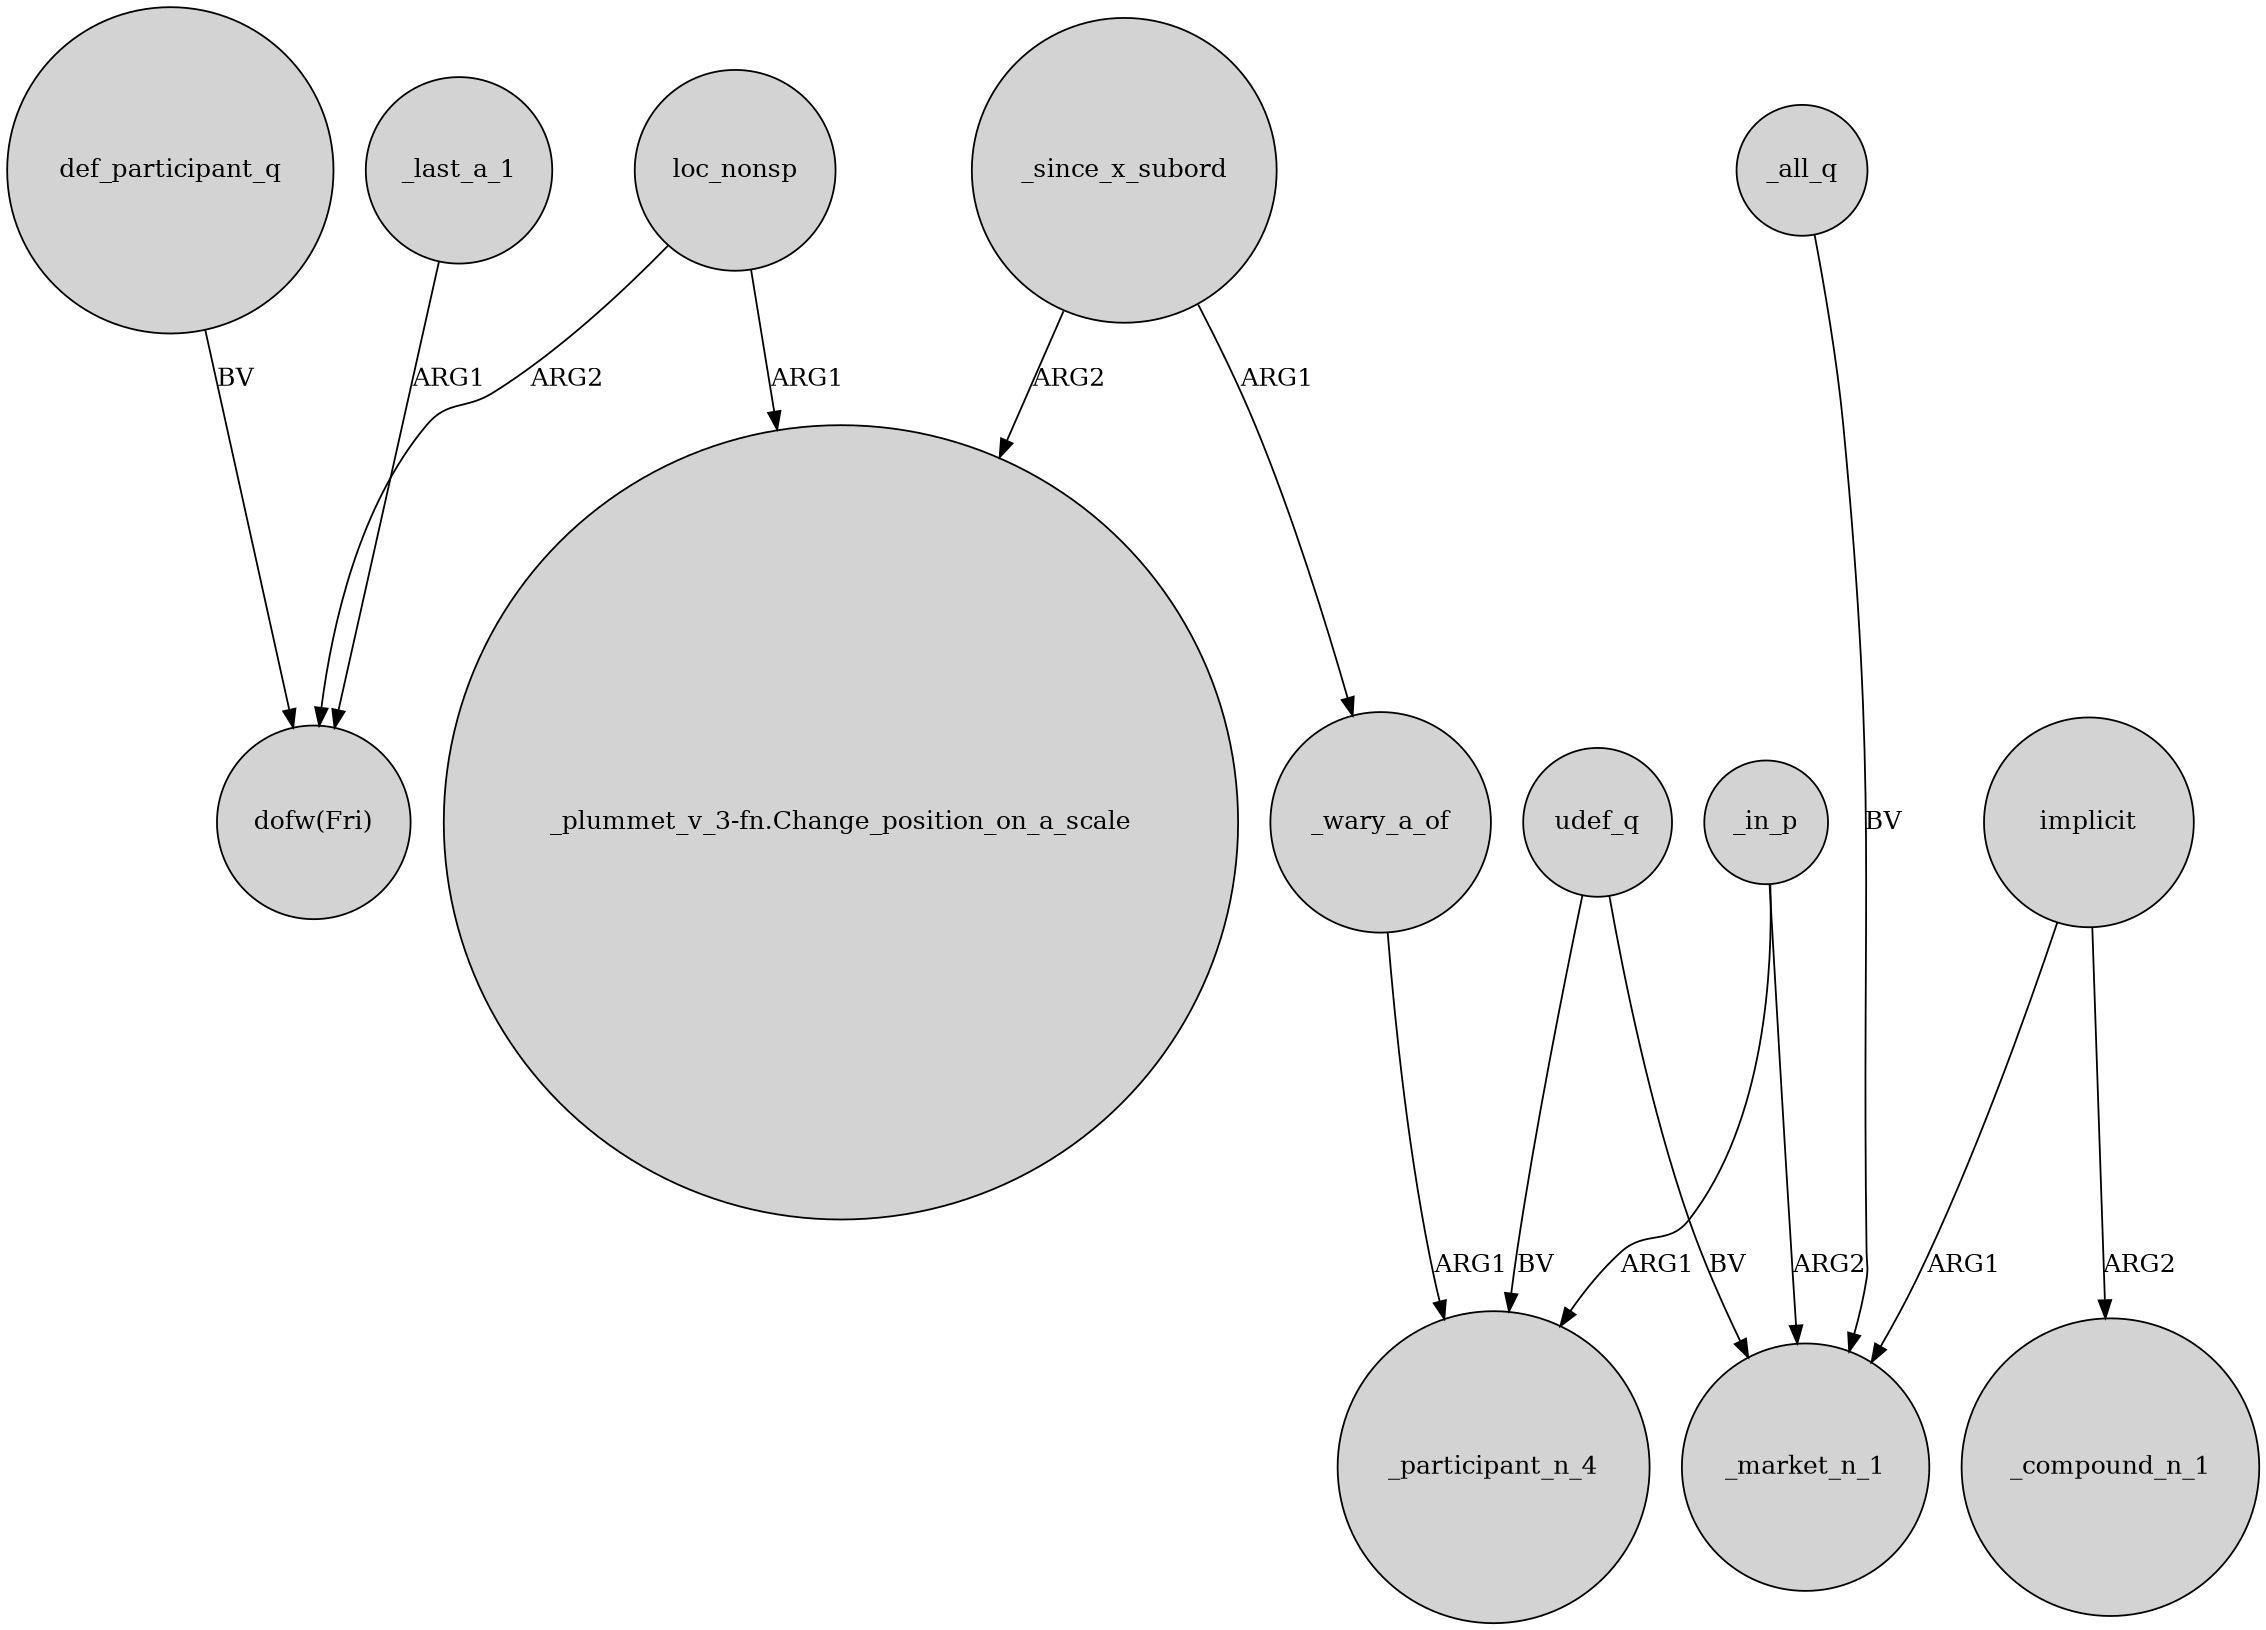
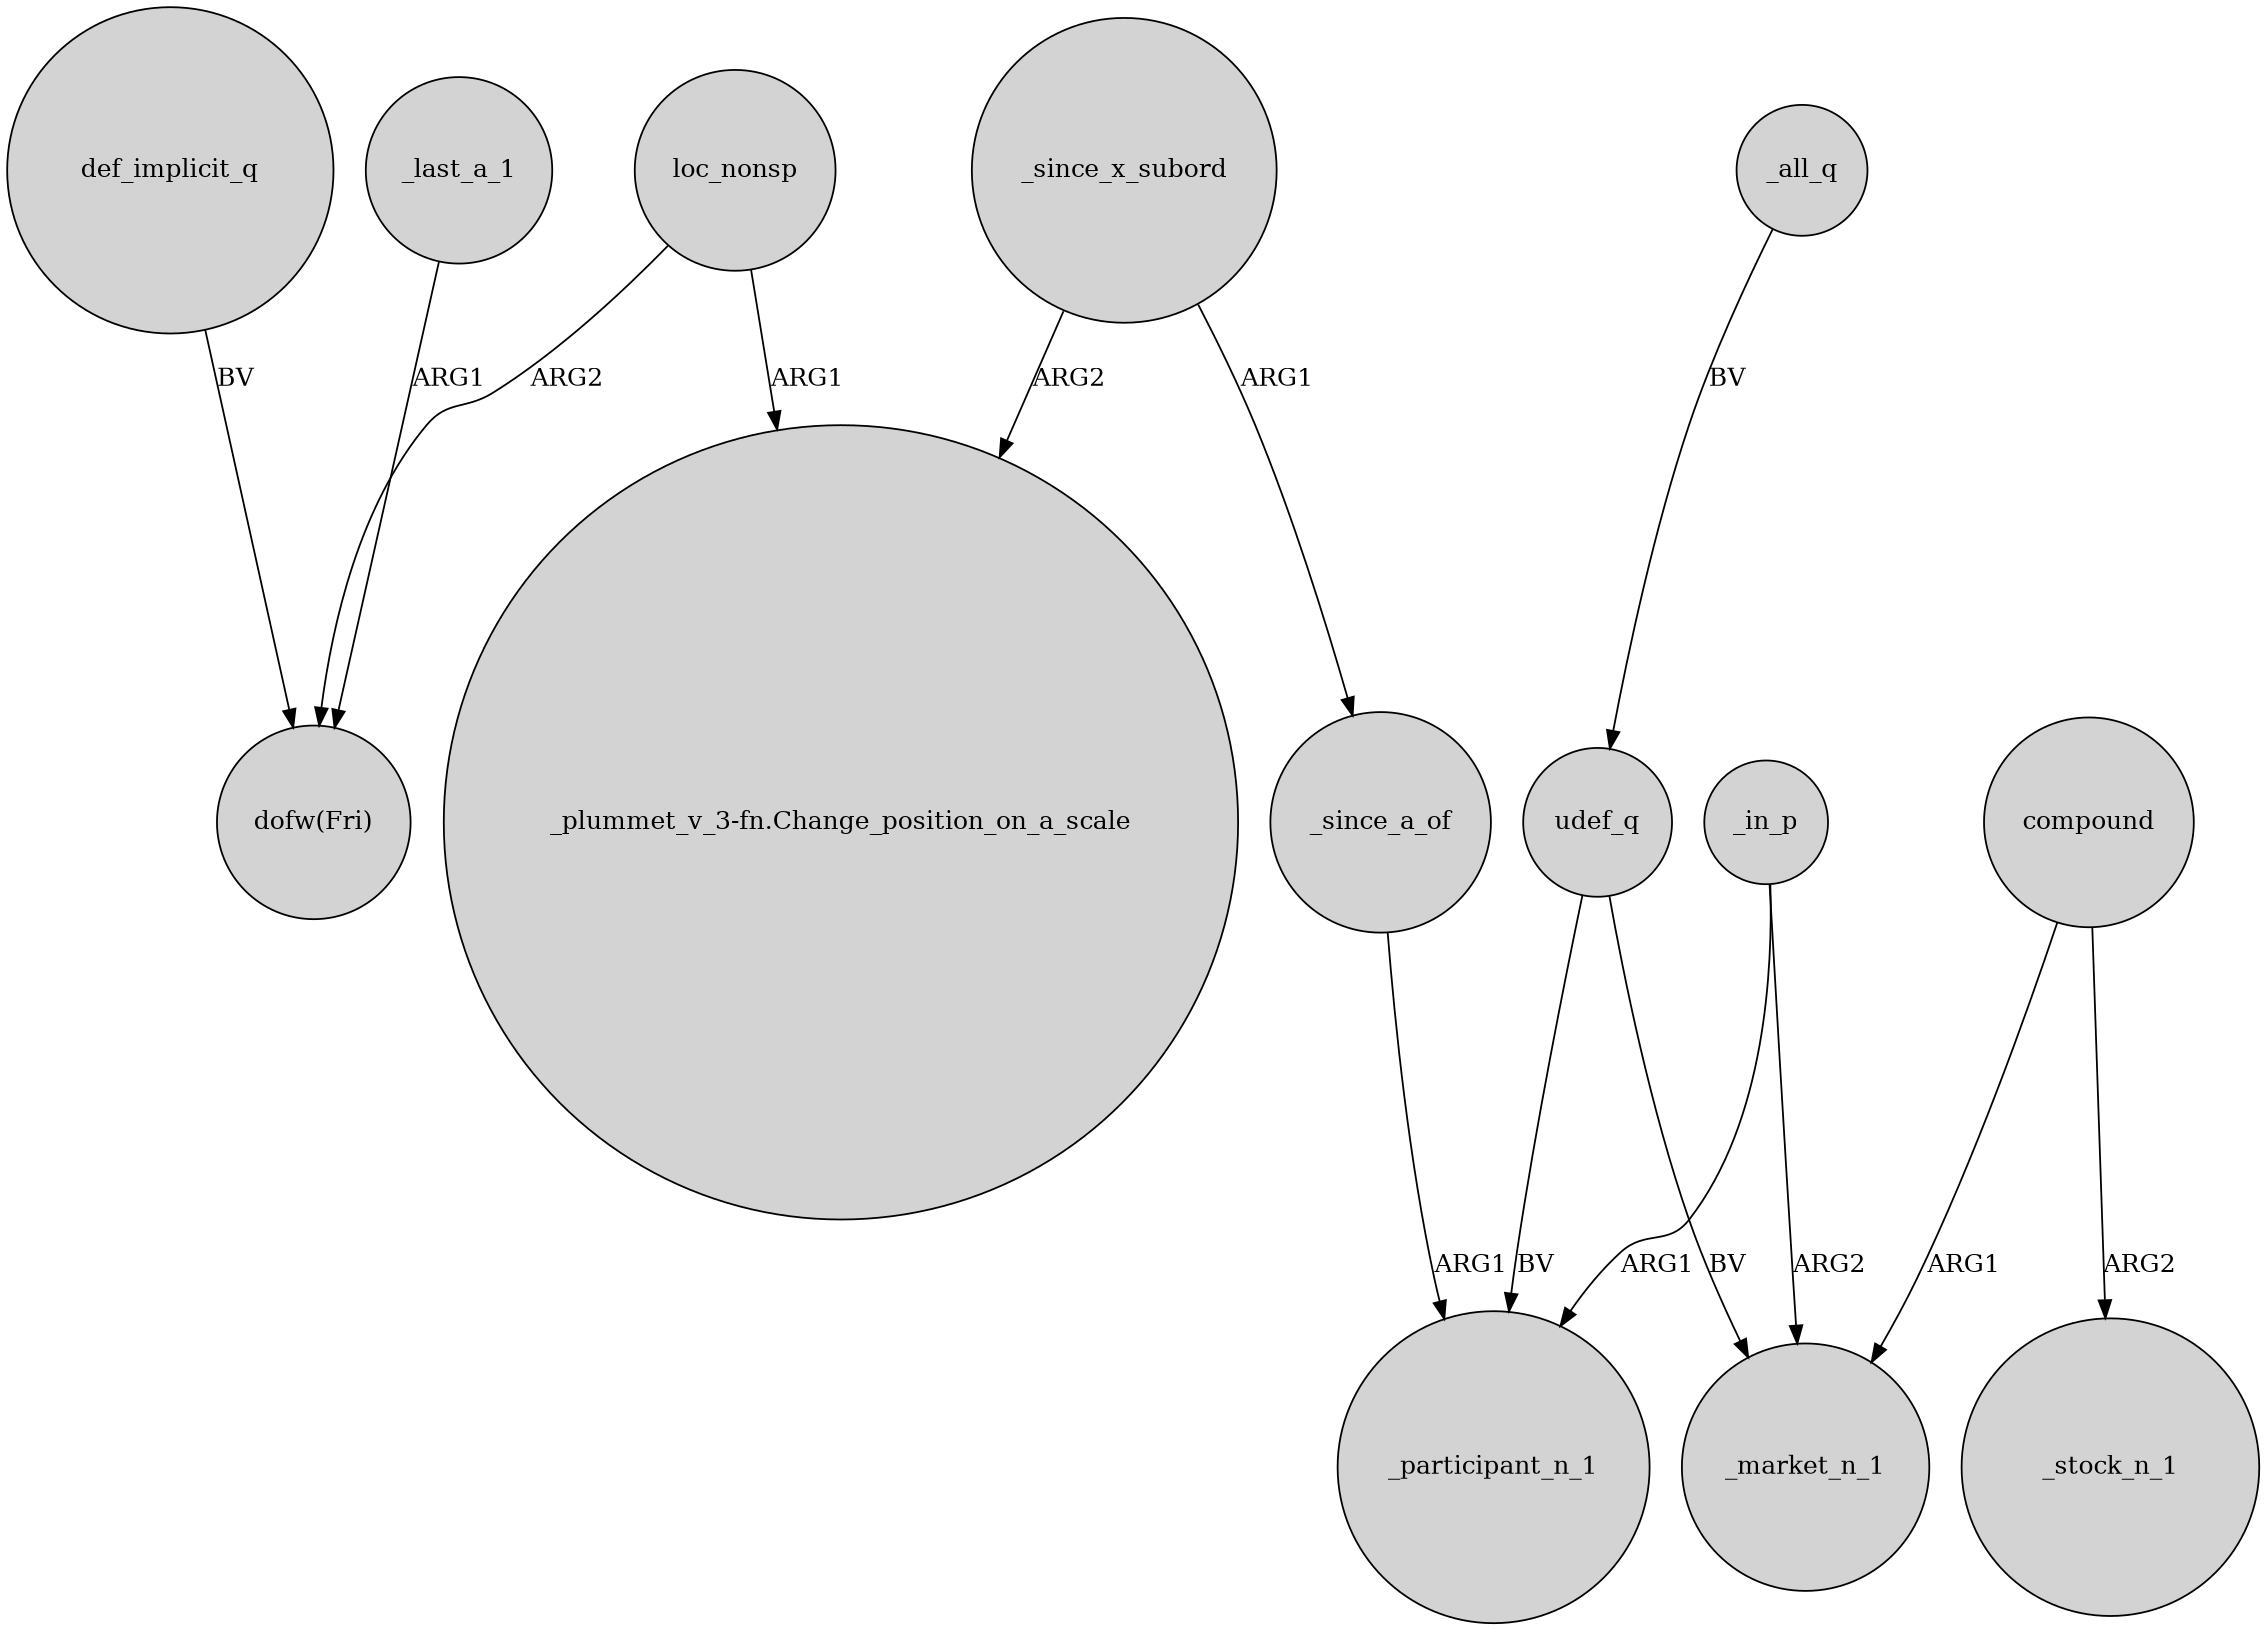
node "def_participant_q": label "def_participant_q" -> "def_implicit_q"
edge "_all_q" -> "_market_n_1": now "_all_q" -> "udef_q"
node "_wary_a_of": label "_wary_a_of" -> "_since_a_of"
node "implicit": label "implicit" -> "compound"
node "_participant_n_4": label "_participant_n_4" -> "_participant_n_1"
node "_compound_n_1": label "_compound_n_1" -> "_stock_n_1"
